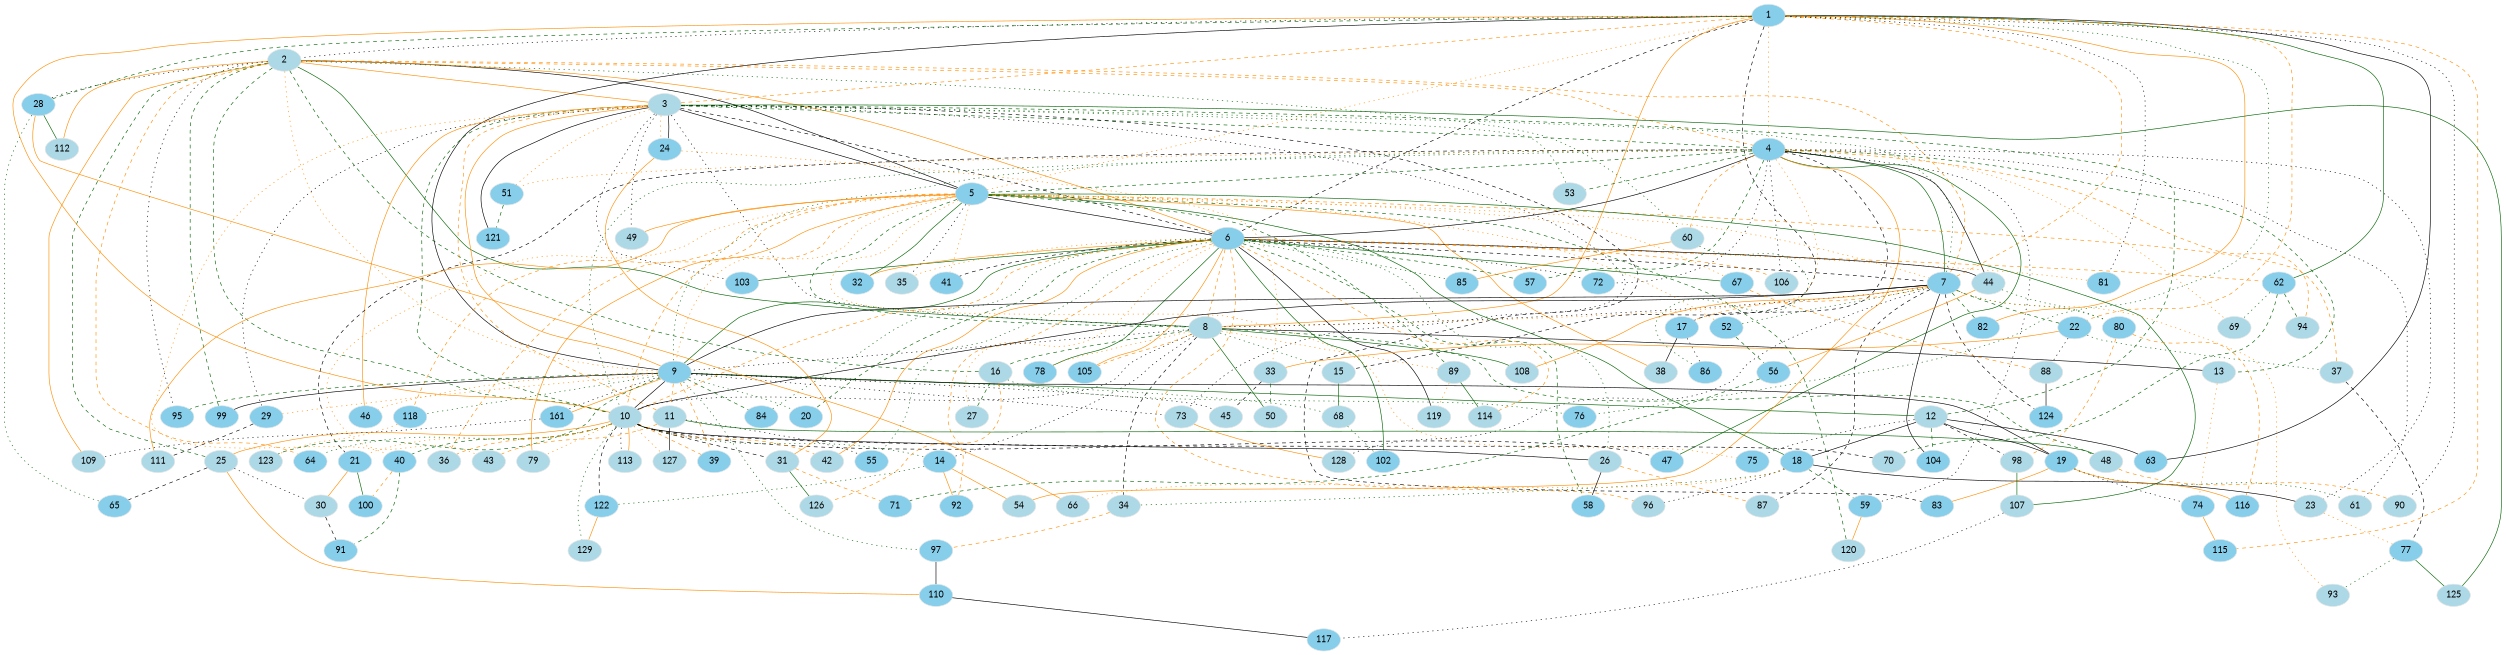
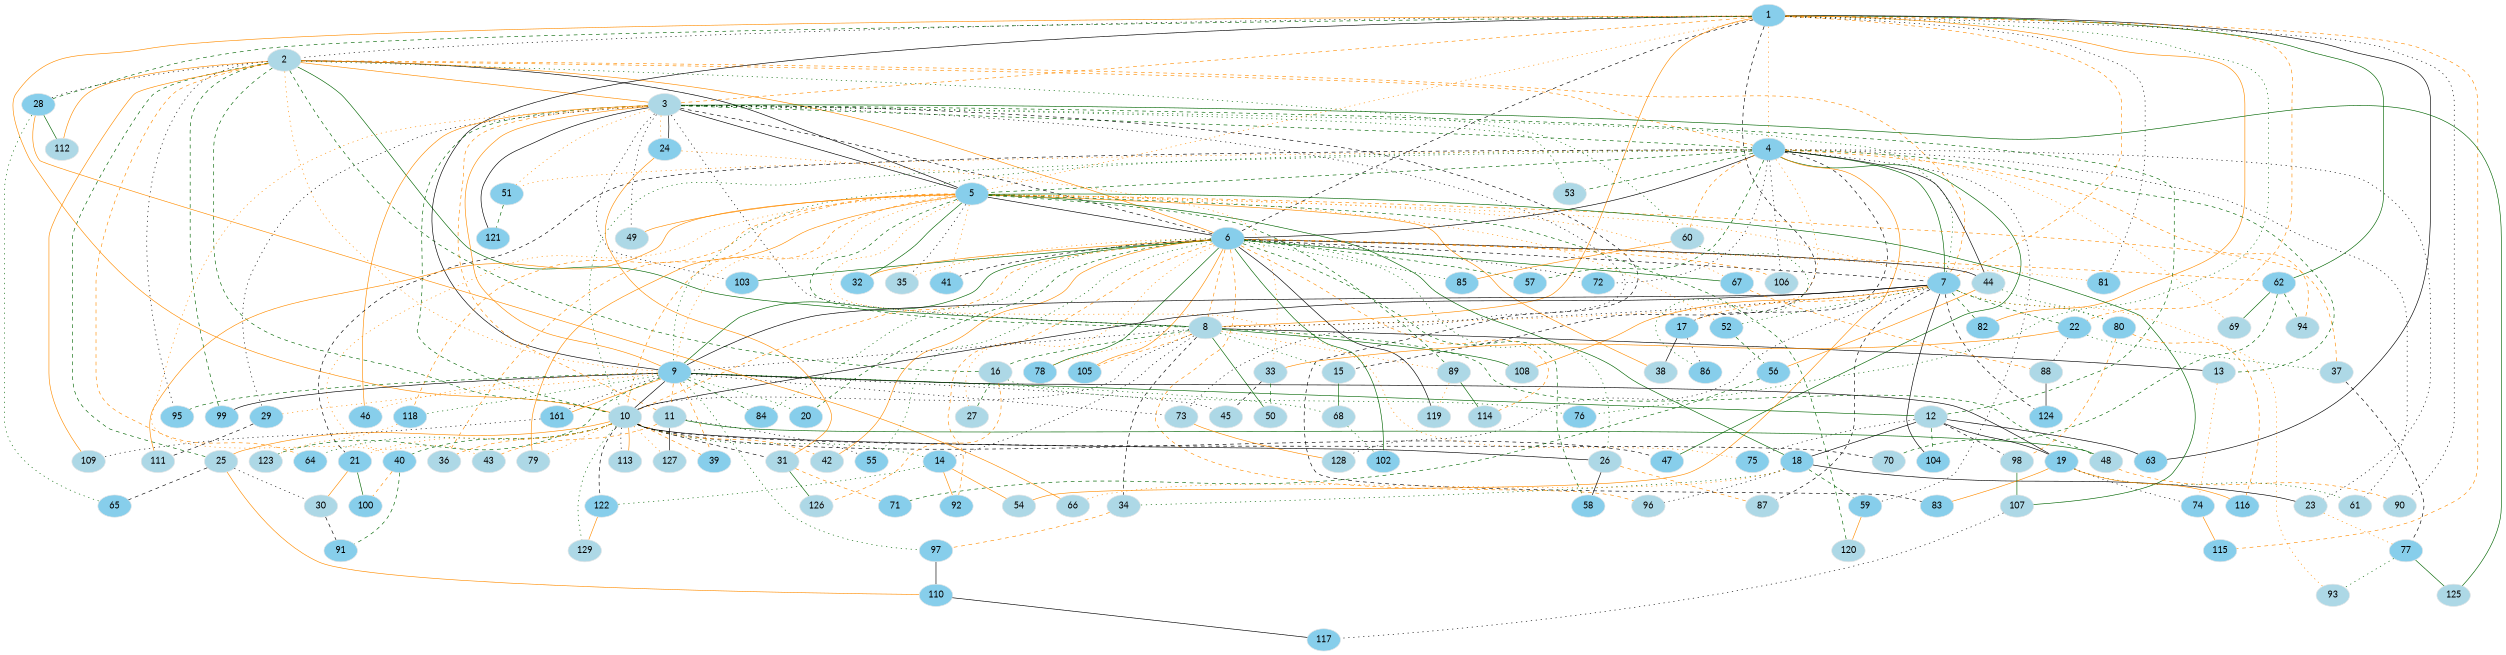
edge "62" -- "69": style dotted -> solid
